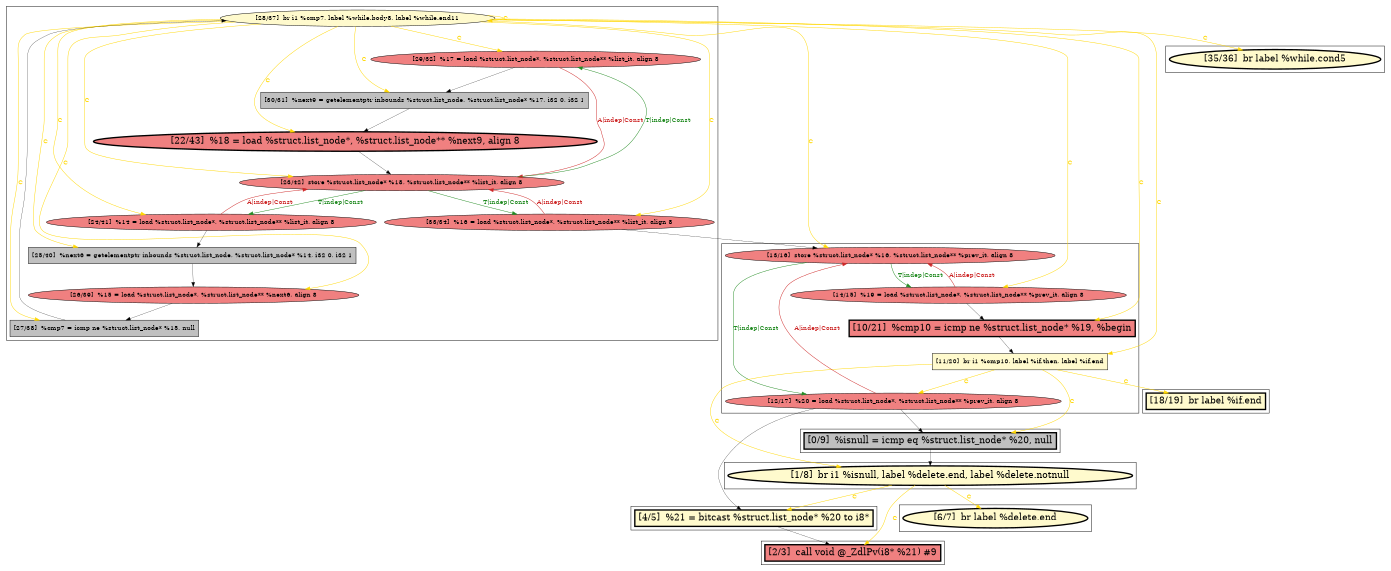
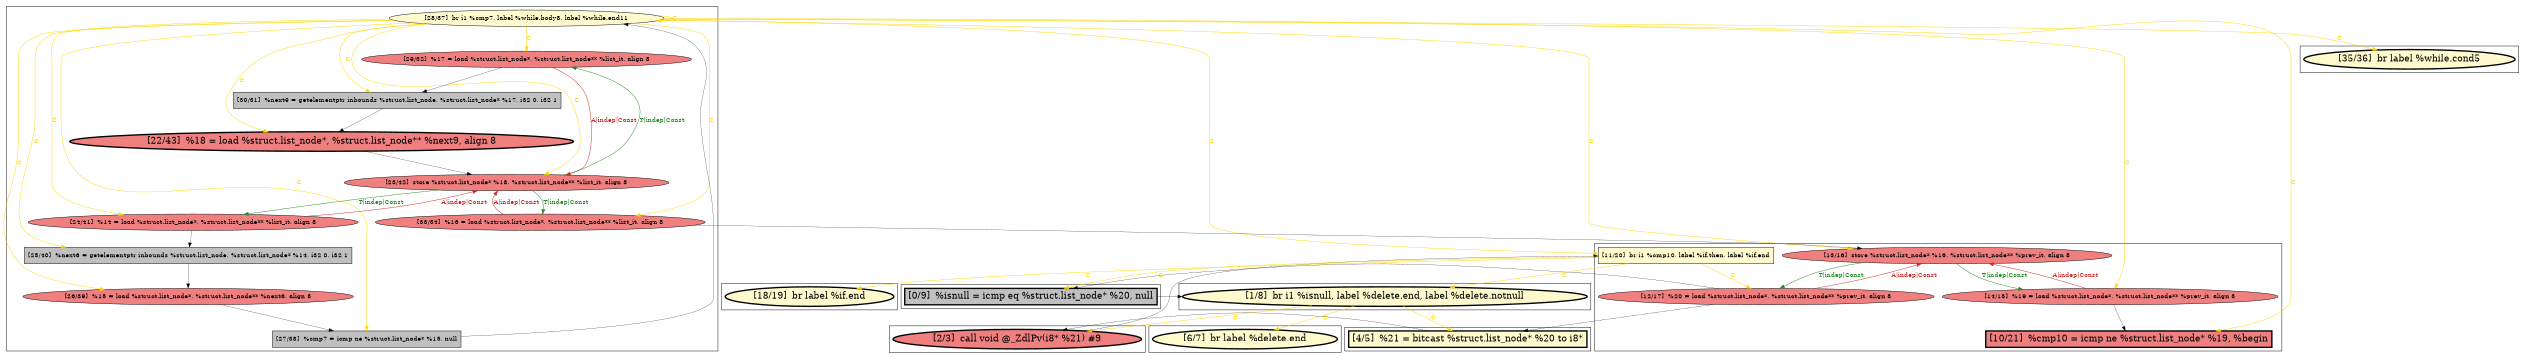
edge "[10/21]  %cmp10 = icmp ne %struct.list_node* %19, %begin" -> "[11/20]  br i1 %cmp10, label %if.then, label %if.end": now "[2/3]  call void @_ZdlPv(i8* %21) #9" -> "[11/20]  br i1 %cmp10, label %if.then, label %if.end"
node "[18/19]  br label %if.end": shape box -> ellipse
node "[2/3]  call void @_ZdlPv(i8* %21) #9": shape box -> ellipse
